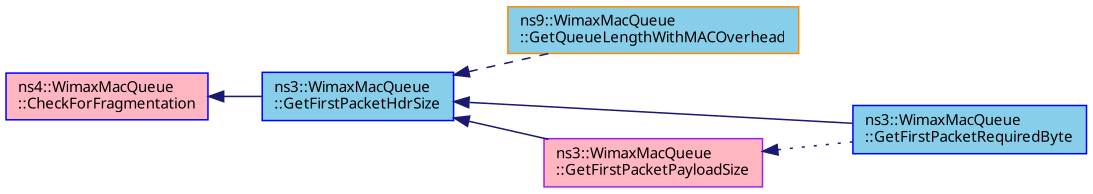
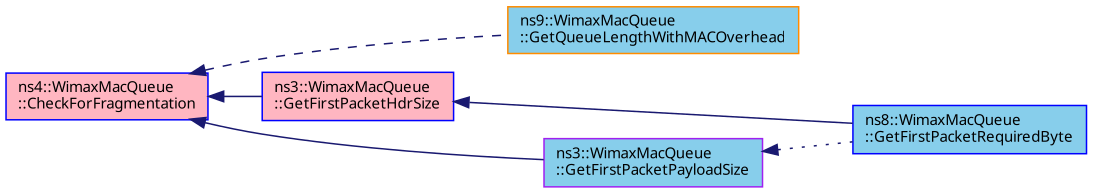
edge "ns9::WimaxMacQueue ::GetQueueLengthWithMACOverhead" -> "ns3::WimaxMacQueue ::GetFirstPacketHdrSize": now "ns9::WimaxMacQueue ::GetQueueLengthWithMACOverhead" -> "ns4::WimaxMacQueue ::CheckForFragmentation"
node "ns3::WimaxMacQueue ::GetFirstPacketHdrSize": fillcolor skyblue -> lightpink
edge "ns3::WimaxMacQueue ::GetFirstPacketPayloadSize" -> "ns3::WimaxMacQueue ::GetFirstPacketHdrSize": now "ns3::WimaxMacQueue ::GetFirstPacketPayloadSize" -> "ns4::WimaxMacQueue ::CheckForFragmentation"
node "ns3::WimaxMacQueue ::GetFirstPacketRequiredByte": label "ns3::WimaxMacQueue ::GetFirstPacketRequiredByte" -> "ns8::WimaxMacQueue ::GetFirstPacketRequiredByte"
node "ns3::WimaxMacQueue ::GetFirstPacketPayloadSize": fillcolor lightpink -> skyblue
